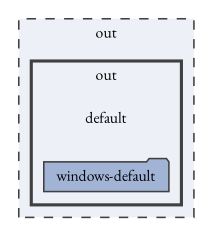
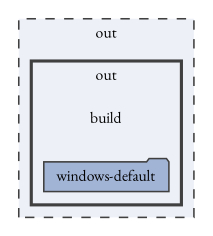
node "default": label "default" -> "build"
